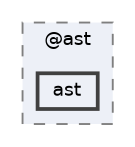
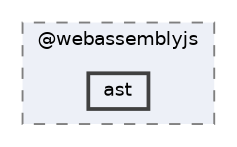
cluster "@ast": label "@ast" -> "@webassemblyjs"
